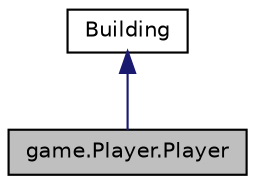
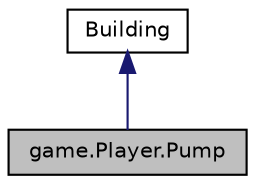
node "game.Player.Player": label "game.Player.Player" -> "game.Player.Pump"
